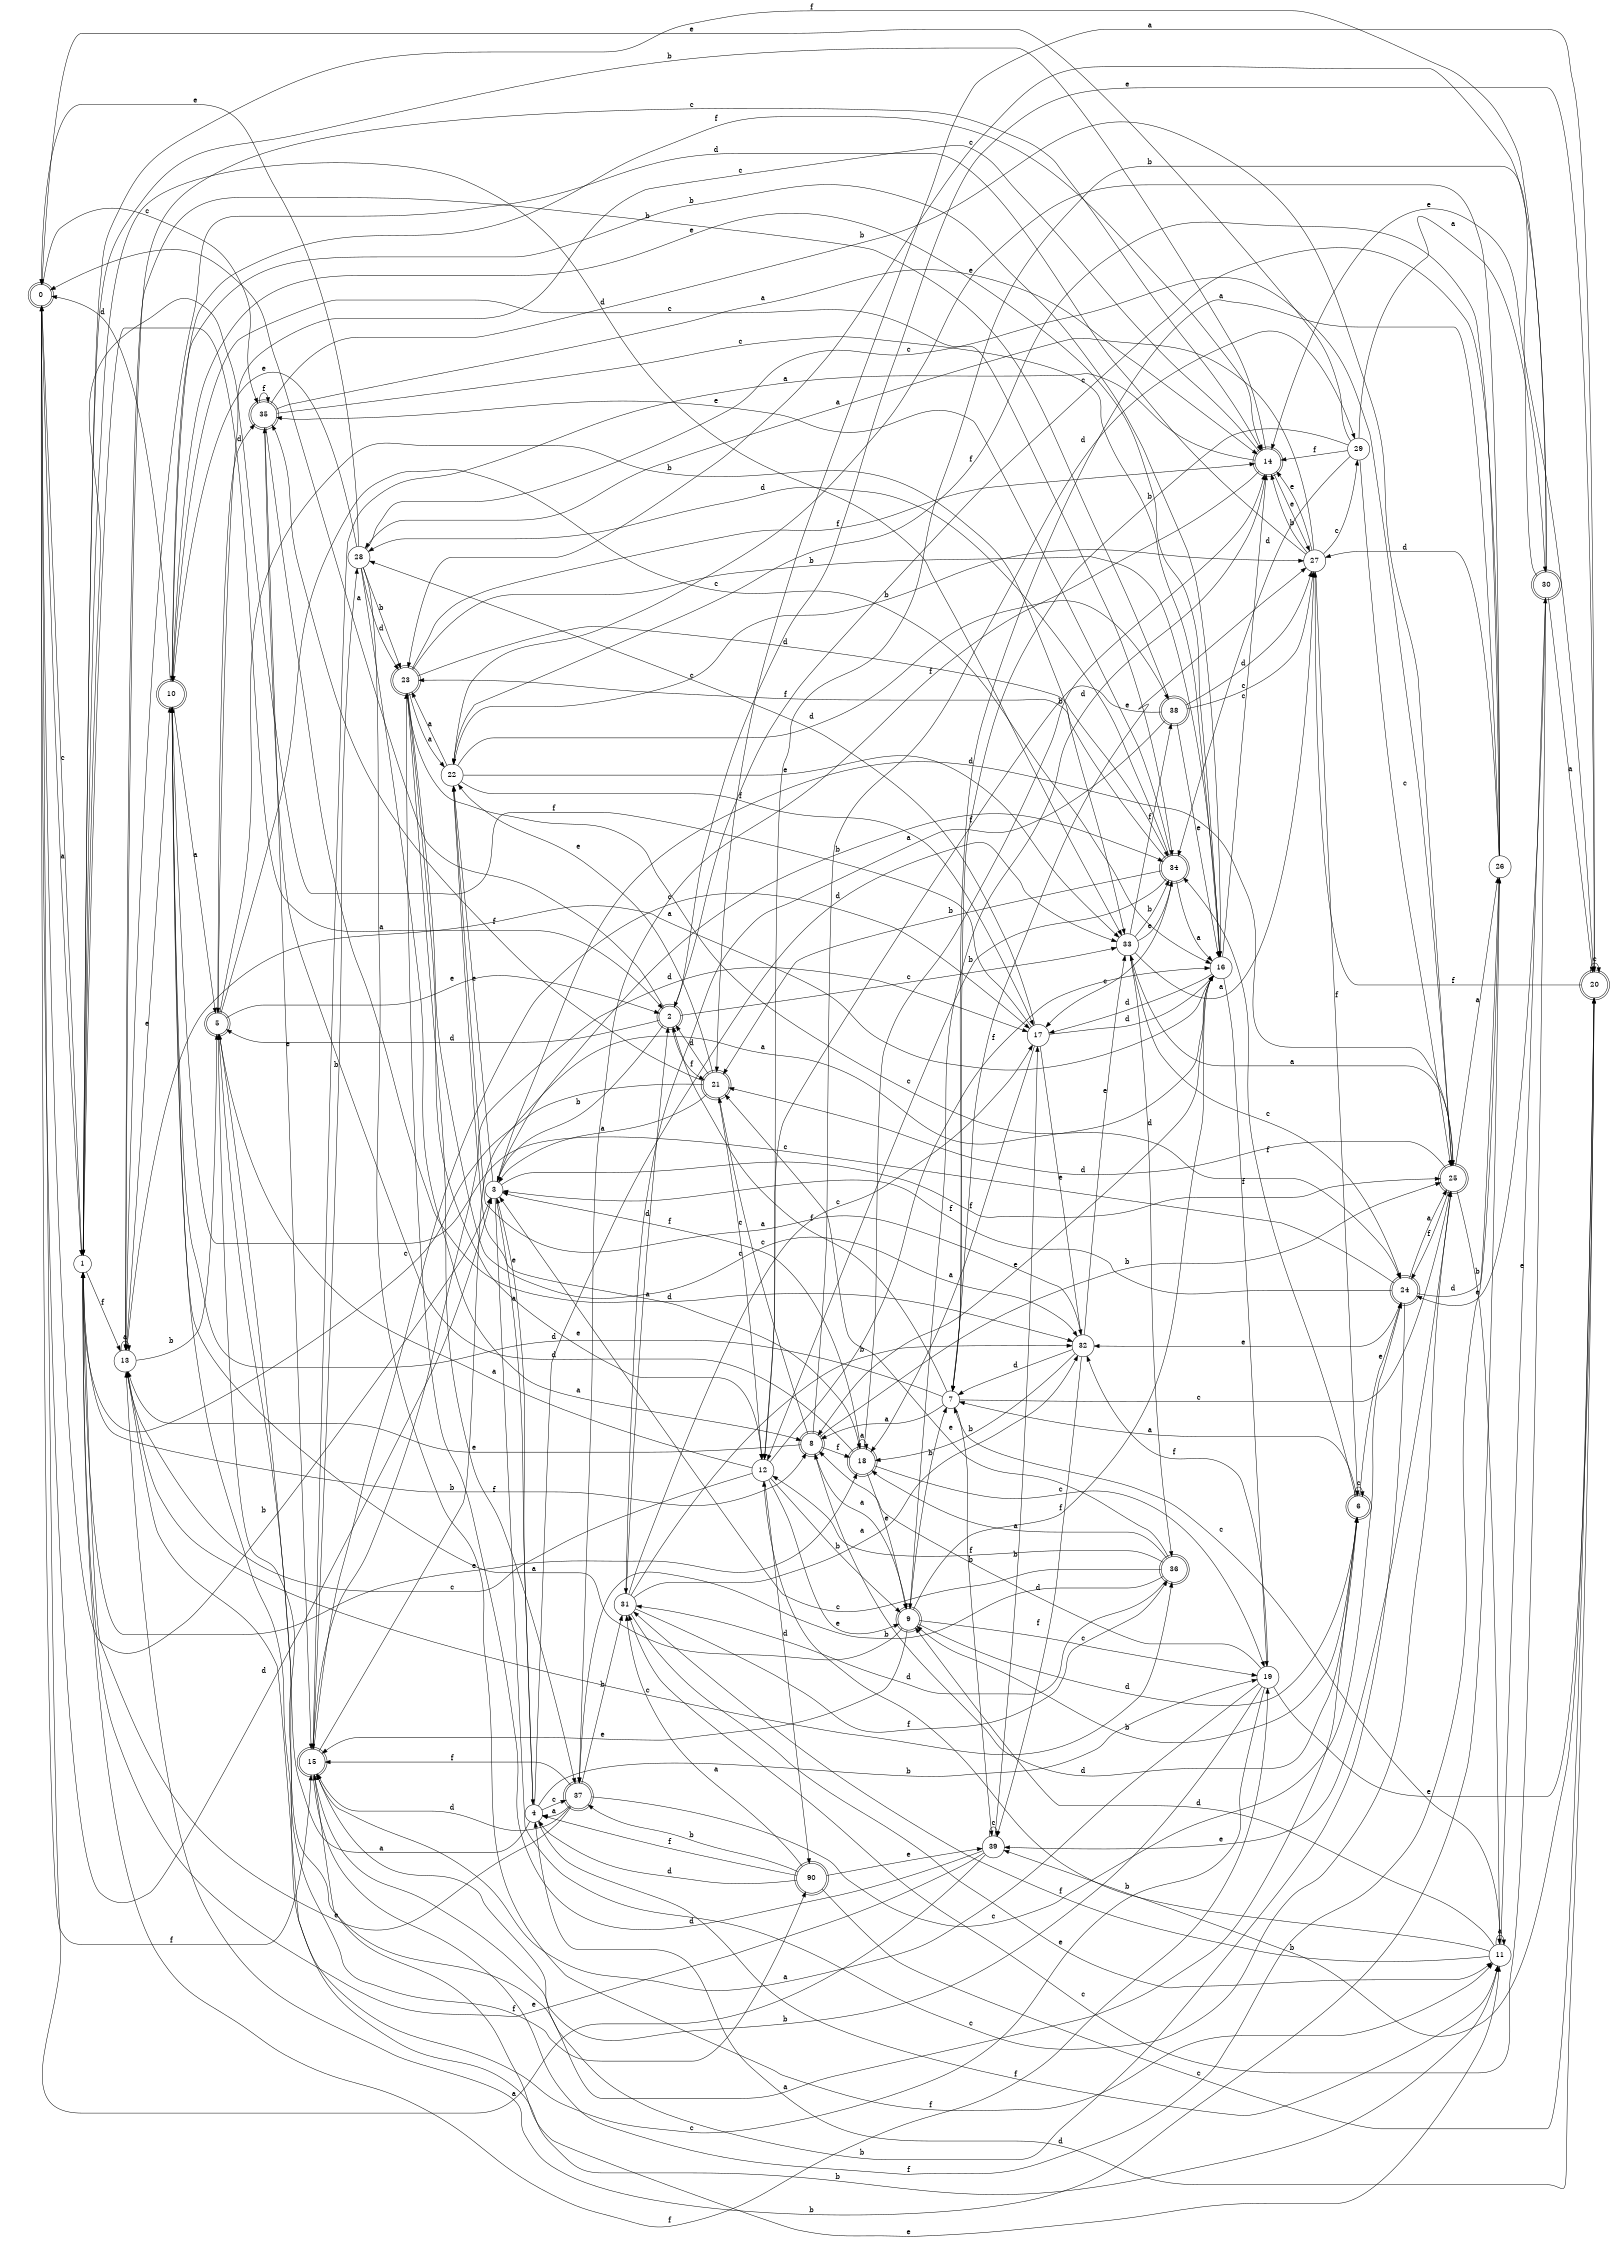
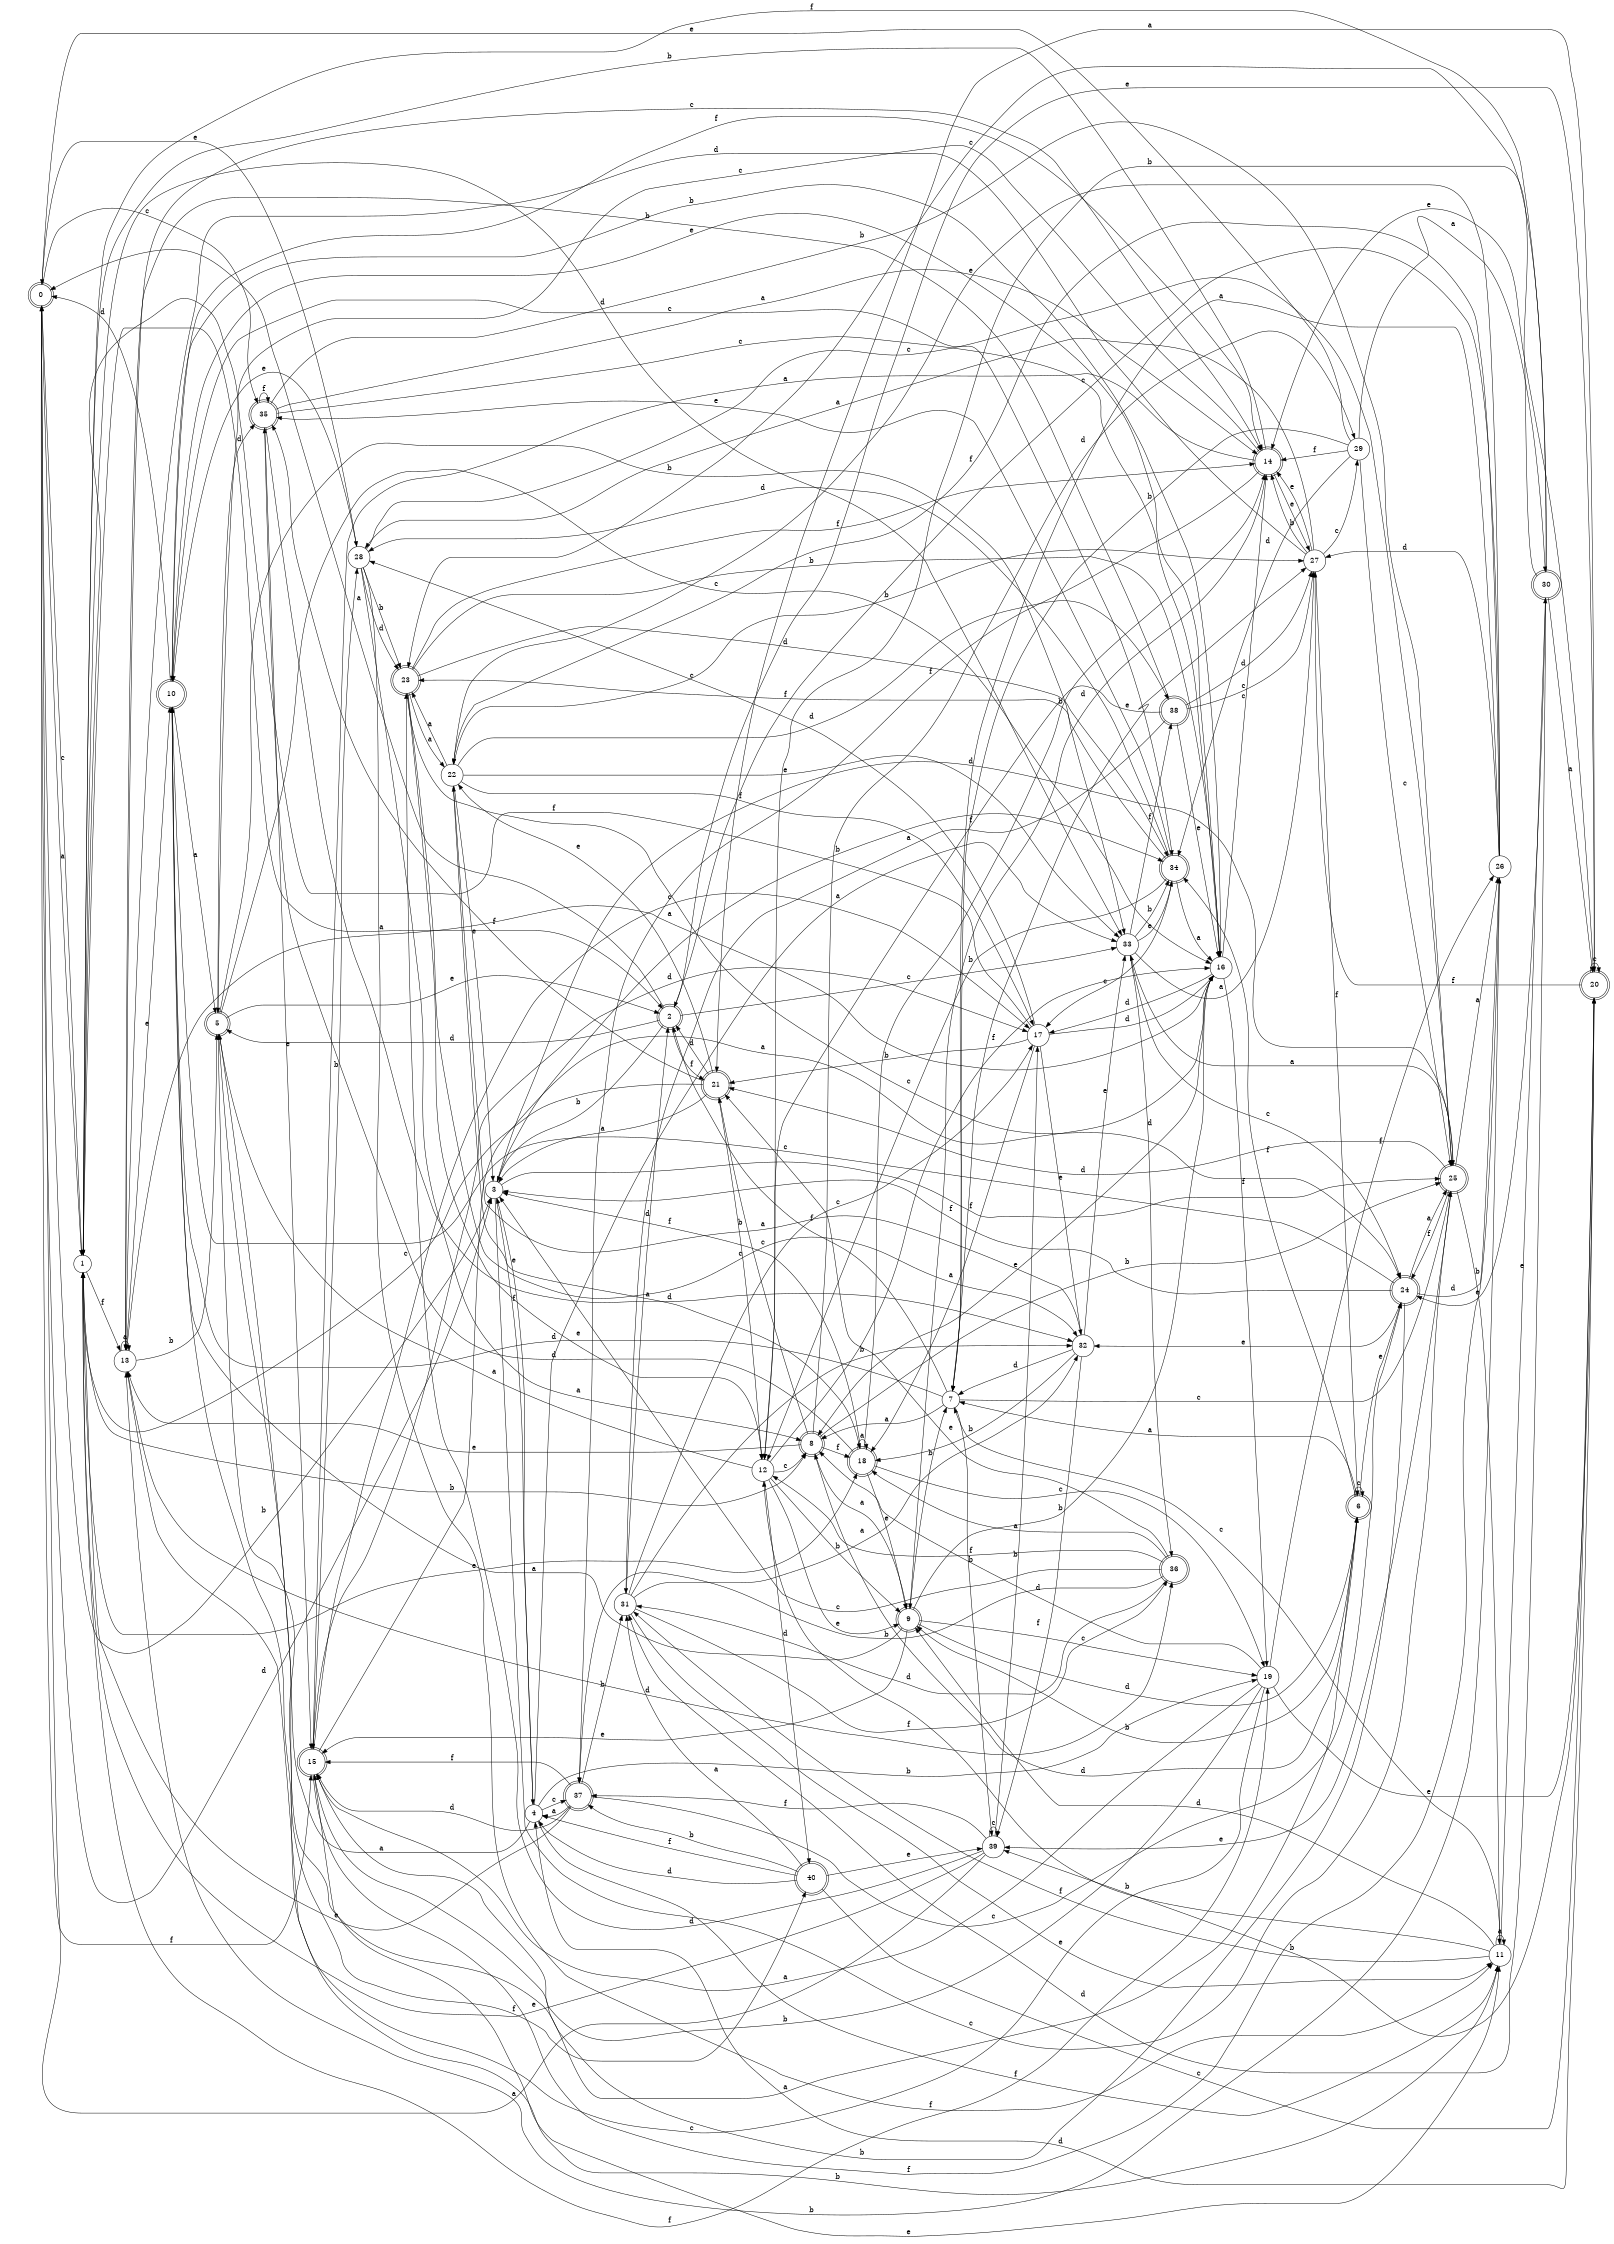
edge "28" -> "0": reversed
edge "4" -> "33": label "d" -> "a"
edge "34" -> "21": now "17" -> "21"
edge "3" -> "22": reversed
edge "21" -> "12": label "c" -> "b"
edge "23" -> "37": now "39" -> "37"
edge "3" -> "4": label "a" -> "f"
edge "19" -> "32": now "19" -> "26"
edge "9" -> "16": label "f" -> "b"
edge "12" -> "13": now "12" -> "8"
edge "13" -> "36": label "c" -> "d"
node "90": label "90" -> "40"
edge "30" -> "31": label "c" -> "d"
